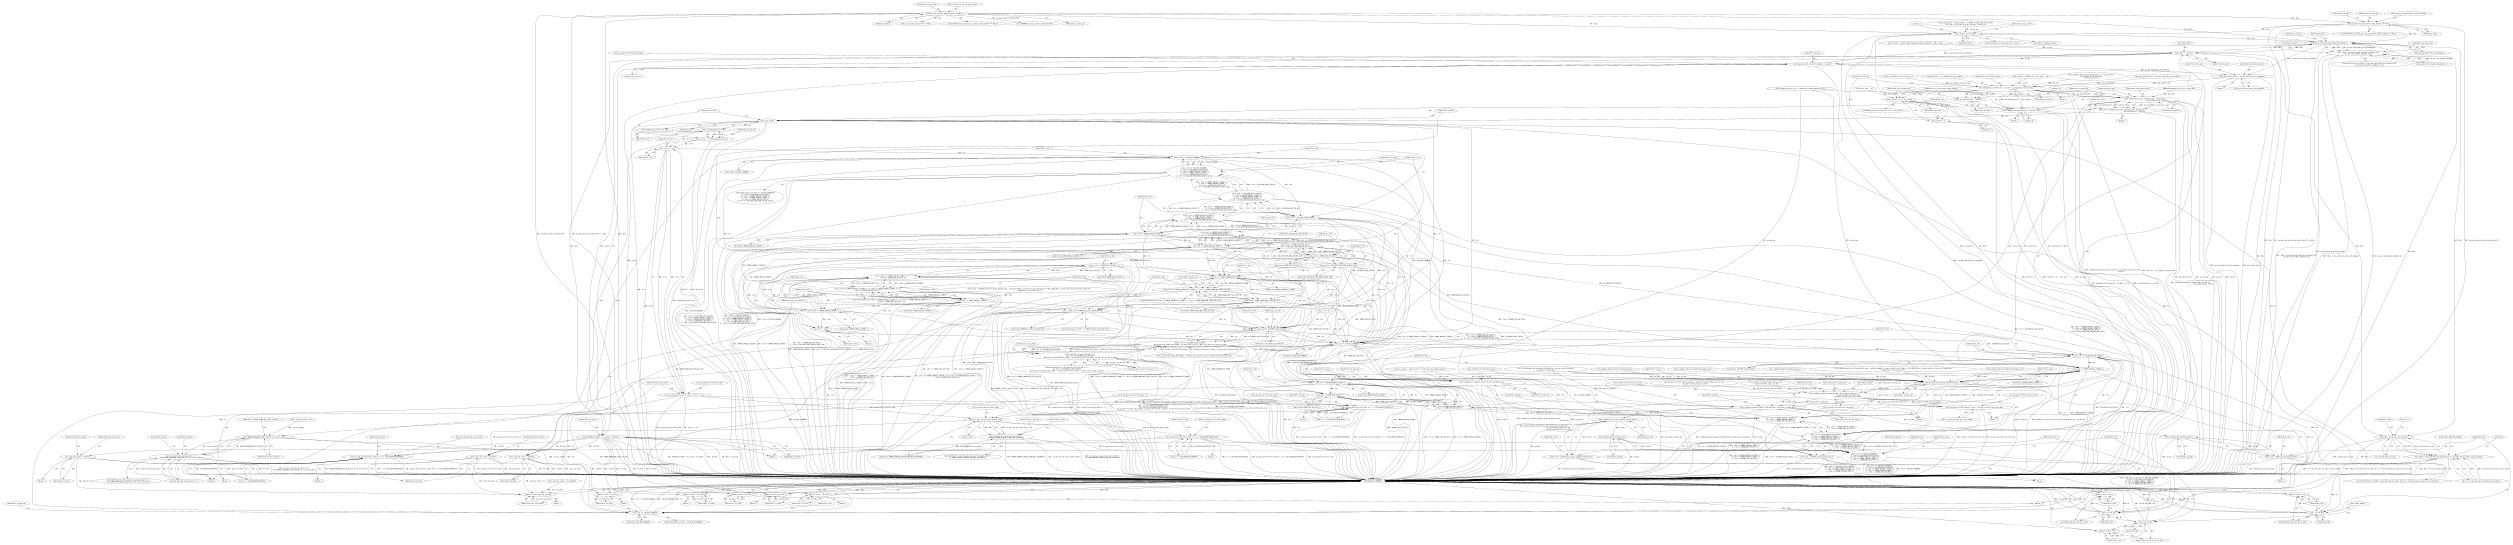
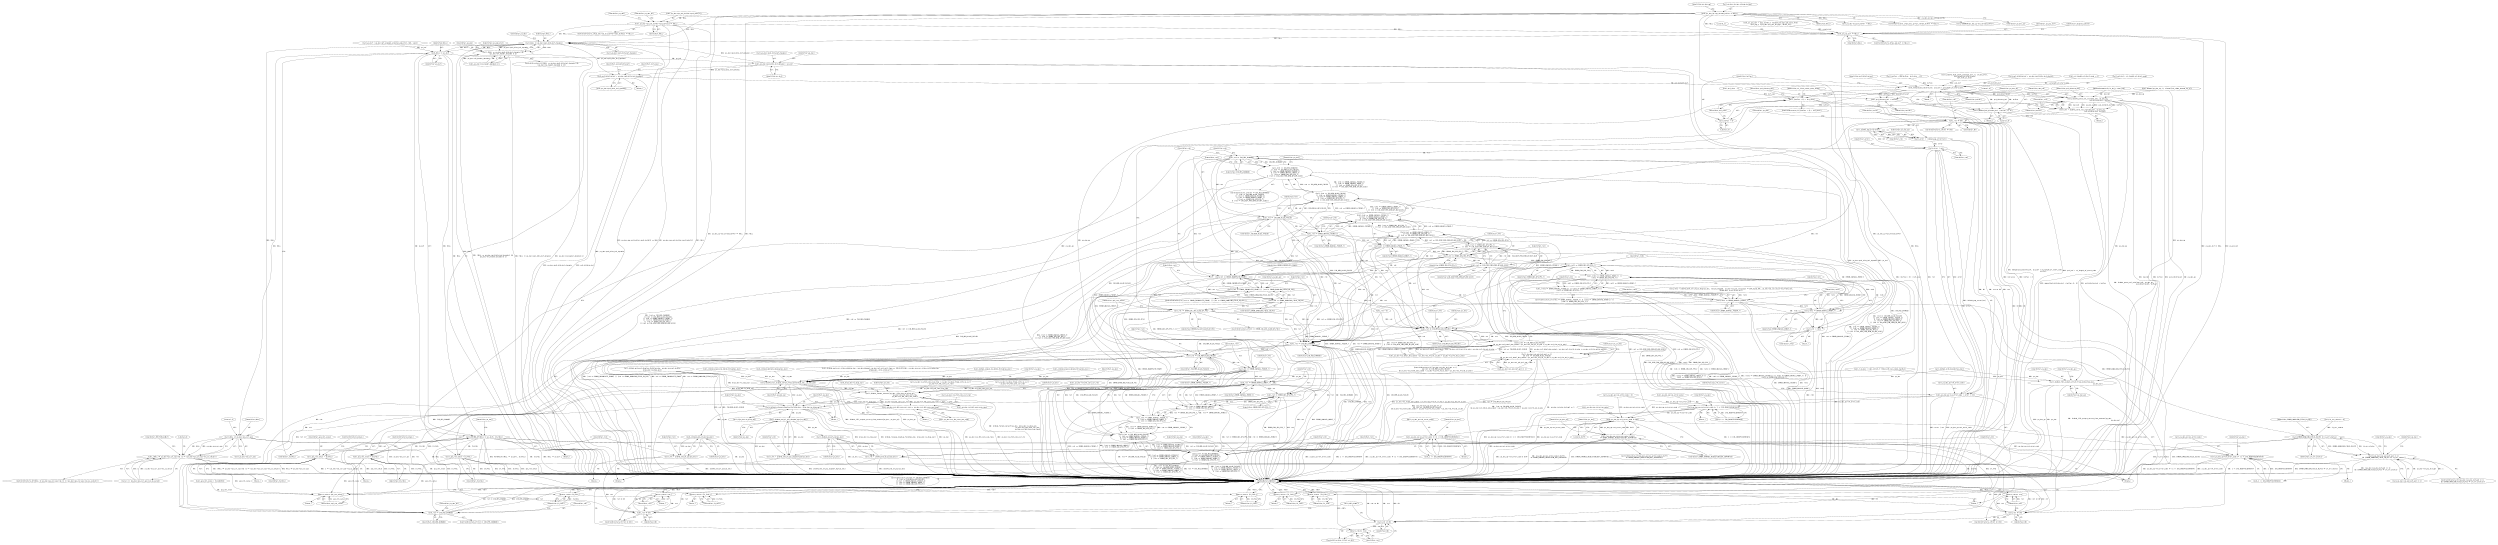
edge "(Call,ps_pic_buf == NULL)" -> "(Identifier,display_queued)": reversed
edge "(Call,ret == ERROR_INCOMPLETE_FRAME)" -> "(Identifier,ERROR_INCOMPLETE_FRAME)": removed, label "CFG:"
